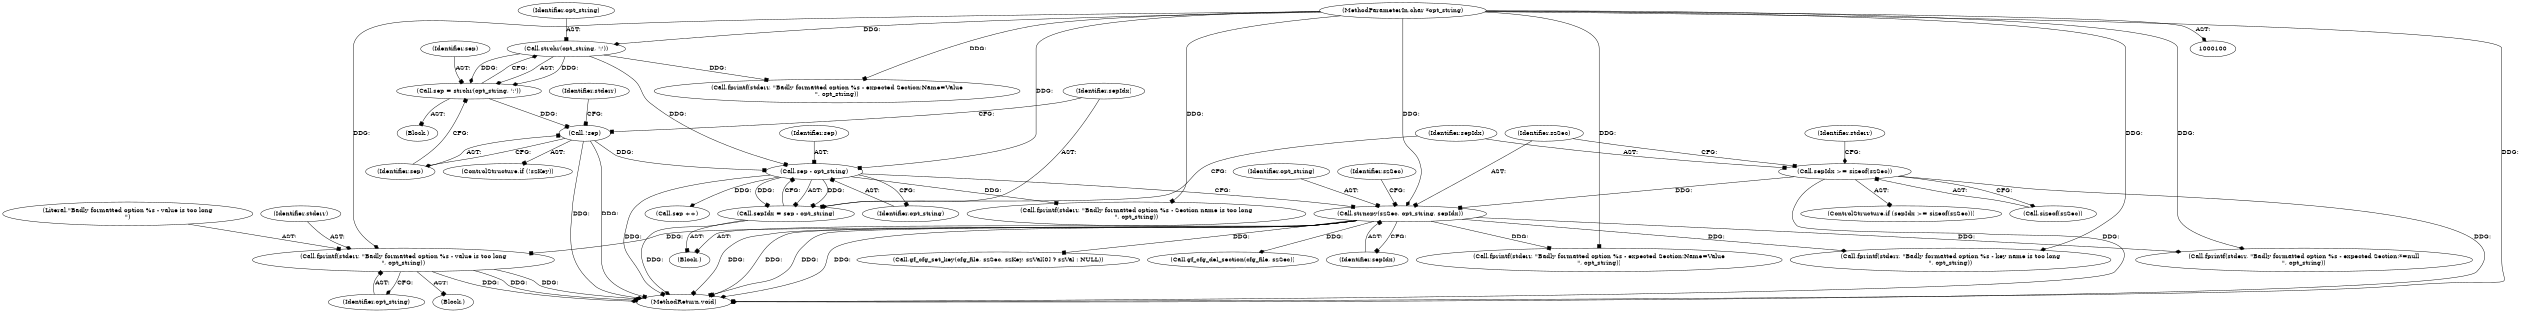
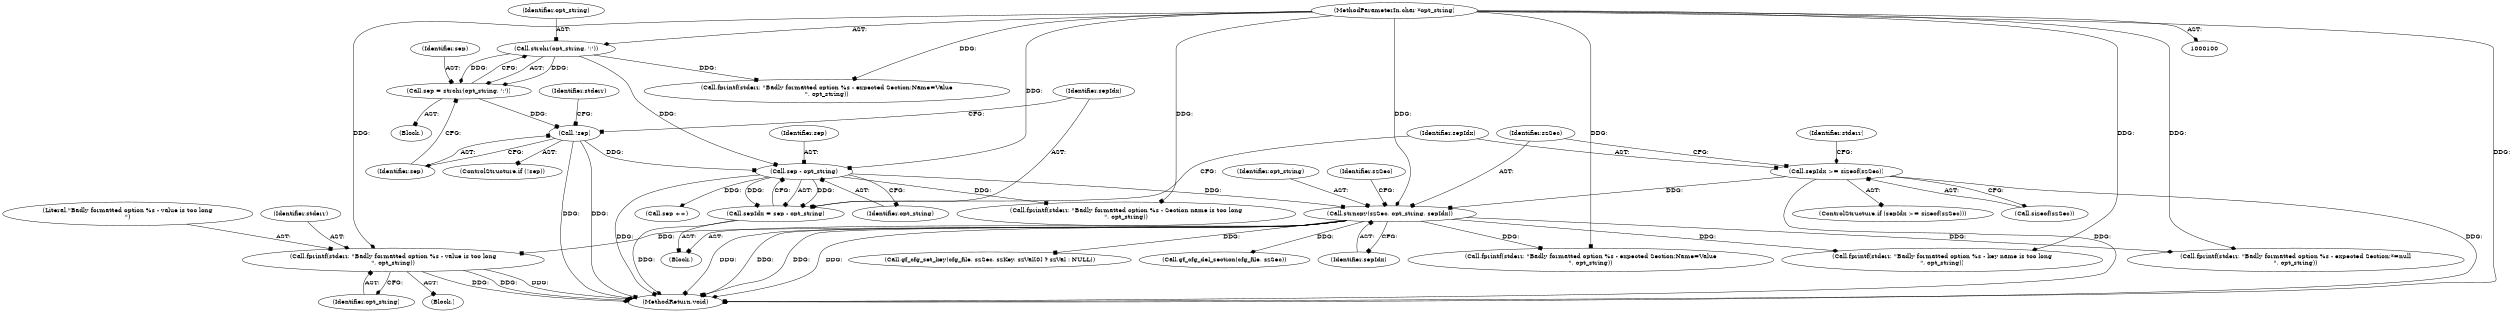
edge "(MethodParameterIn,char *opt_string)" -> "(Call,strchr(opt_string, ':'))": label "DDG: " -> "AST: "
node "(ControlStructure,if (!szKey))": label "(ControlStructure,if (!szKey))" -> "(ControlStructure,if (!sep))"
edge "(Call,sep - opt_string)" -> "(Call,strncpy(szSec, opt_string, sepIdx))": label "CFG: " -> "DDG: "
